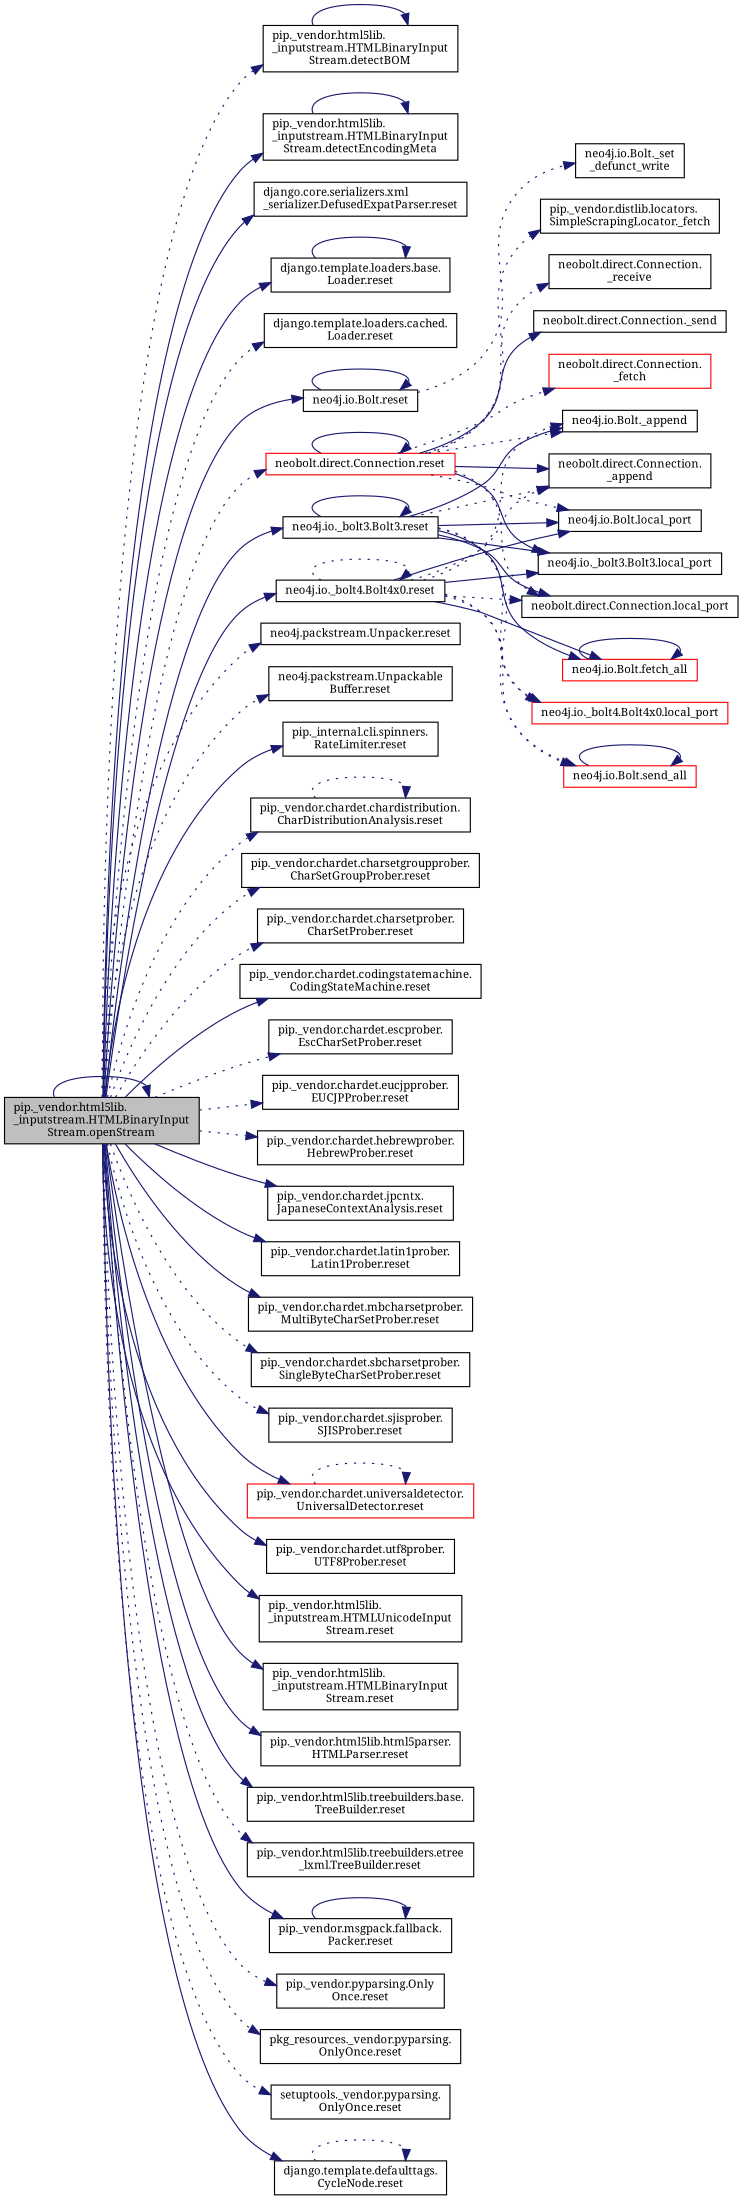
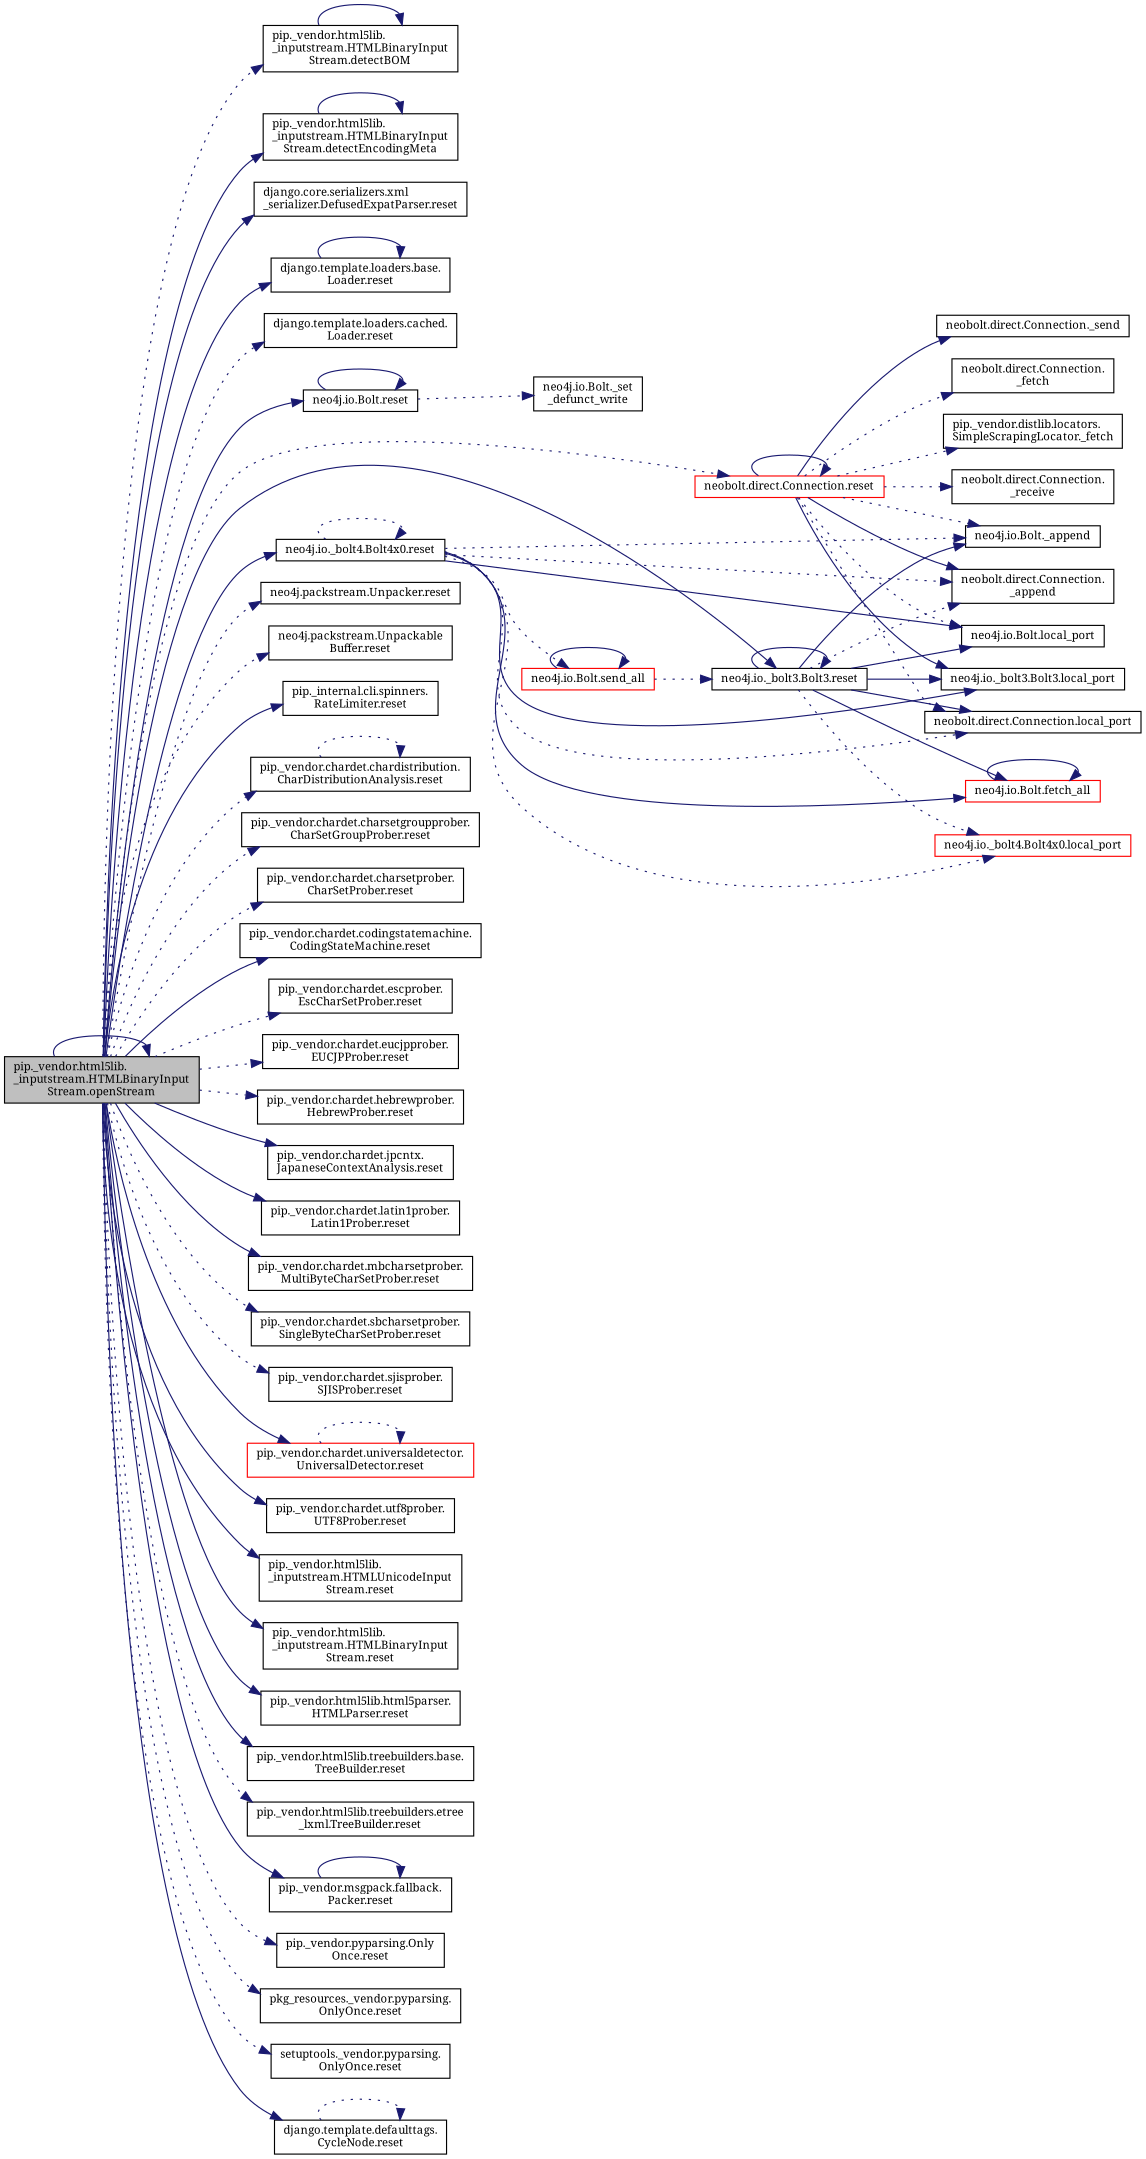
node "neobolt.direct.Connection. _fetch": color red -> black
edge "neo4j.io._bolt3.Bolt3.reset" -> "neo4j.io.Bolt.send_all": reversed
